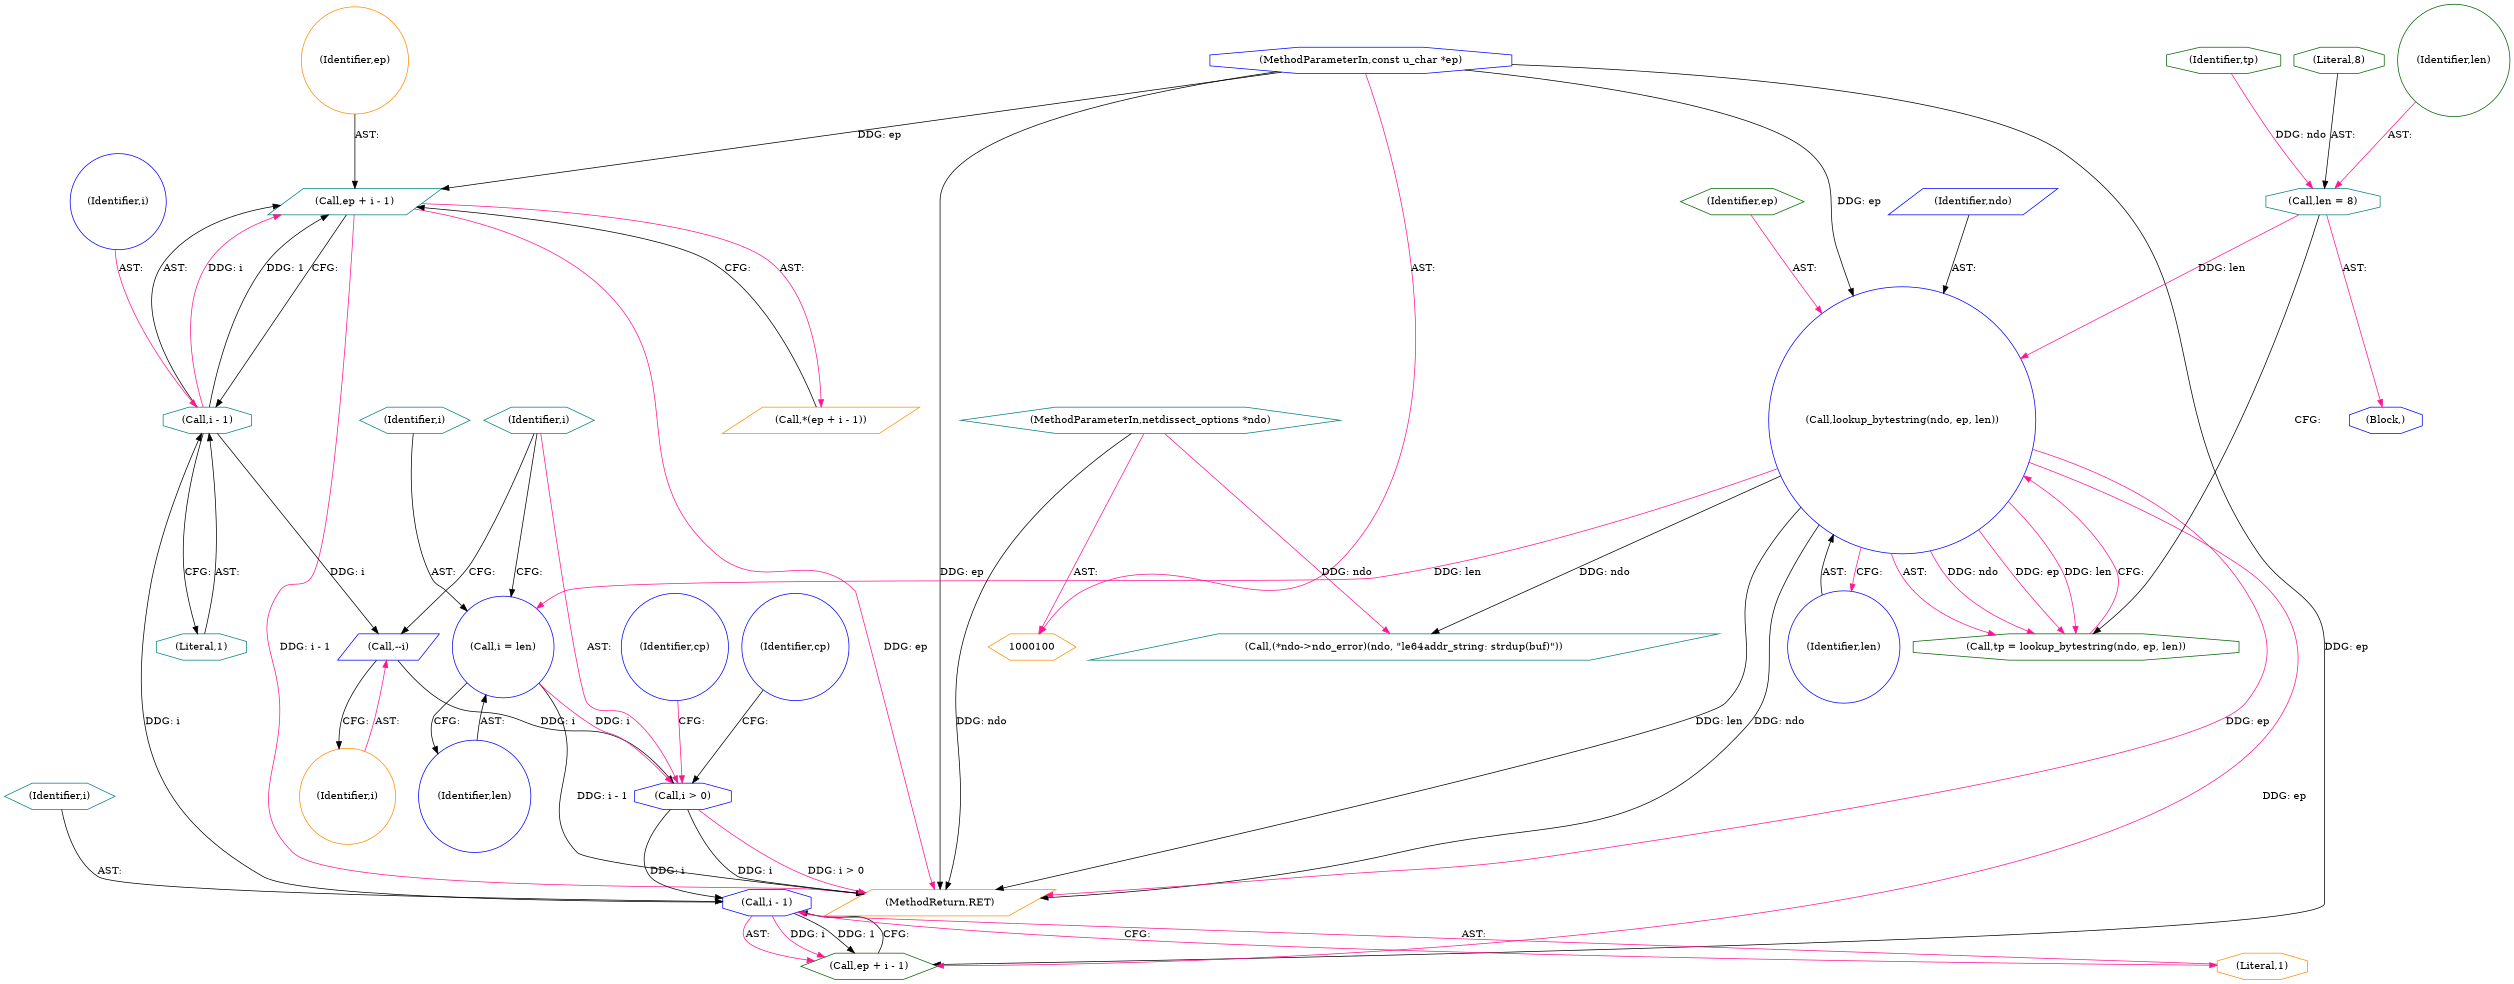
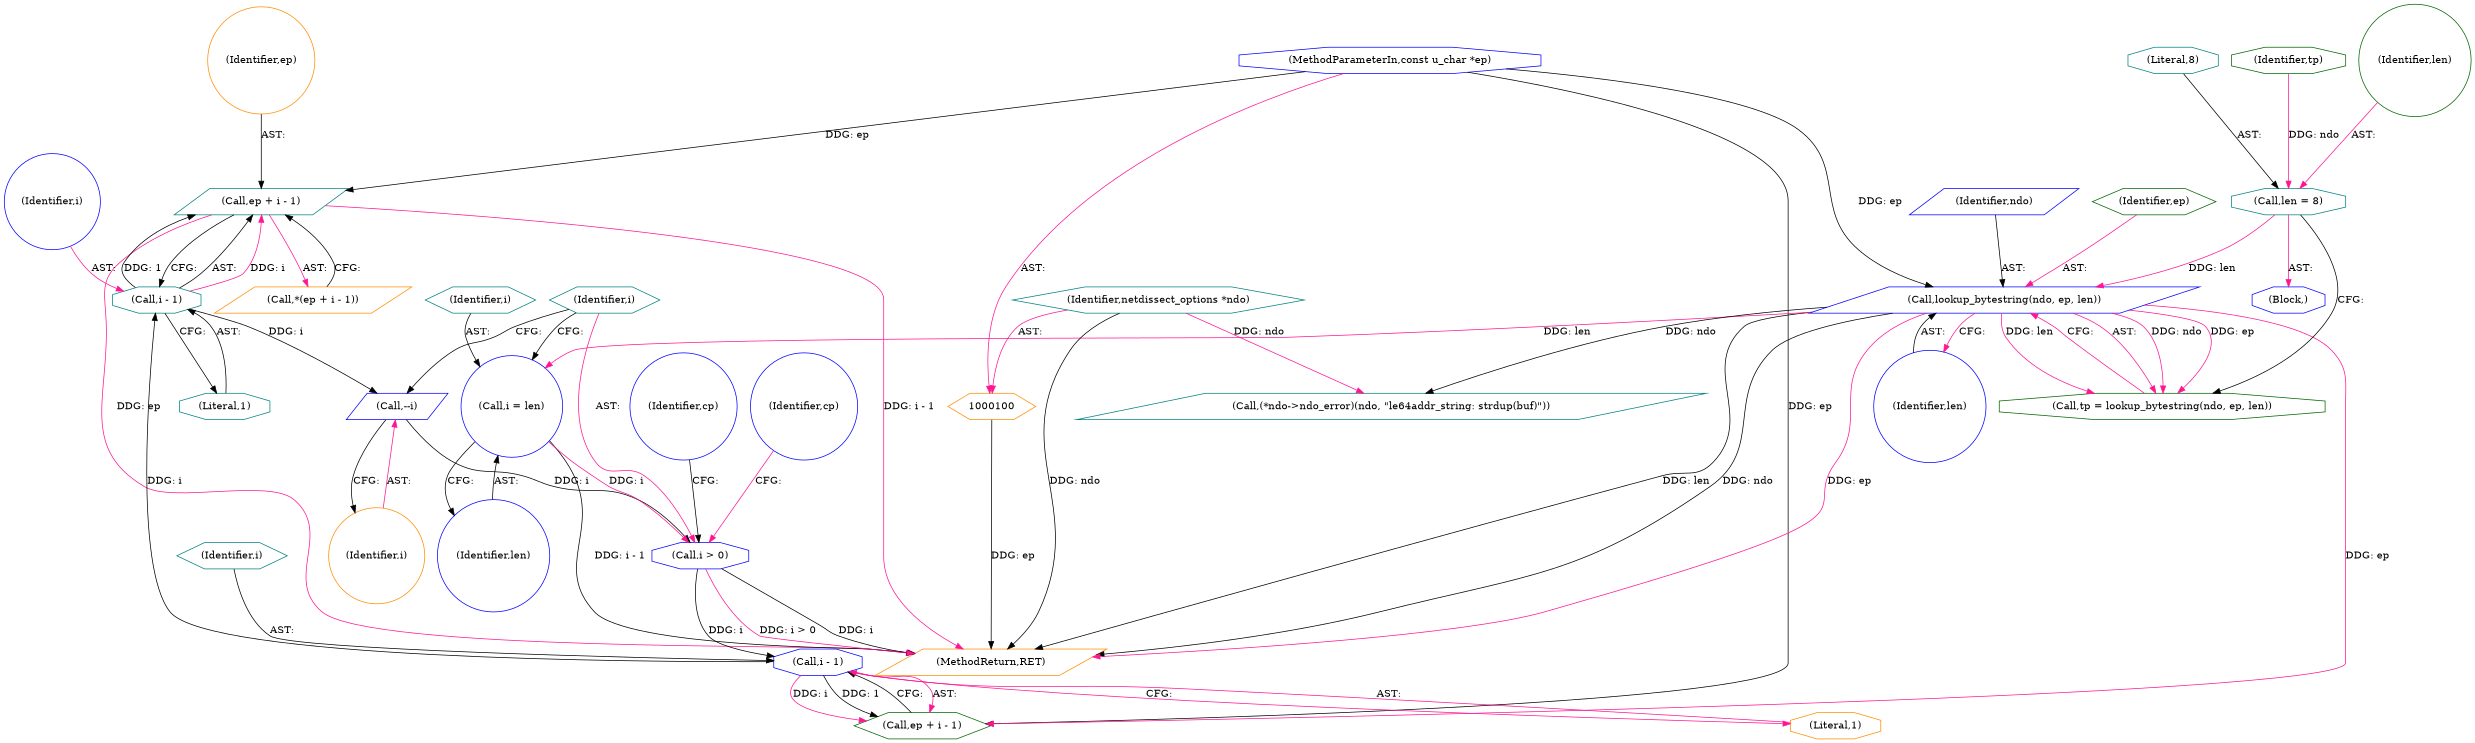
node "(Literal,8)": color darkgreen -> teal
edge "(MethodParameterIn,const u_char *ep)" -> "(MethodReturn,RET)": now "1000100" -> "(MethodReturn,RET)"
node "(MethodParameterIn,netdissect_options *ndo)": label "(MethodParameterIn,netdissect_options *ndo)" -> "(Identifier,netdissect_options *ndo)"
node "(Call,lookup_bytestring(ndo, ep, len))": shape circle -> parallelogram
